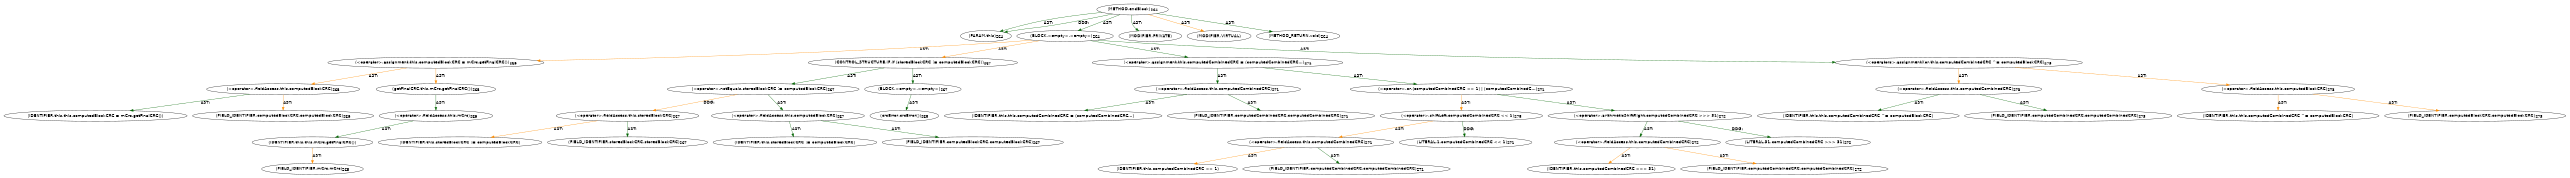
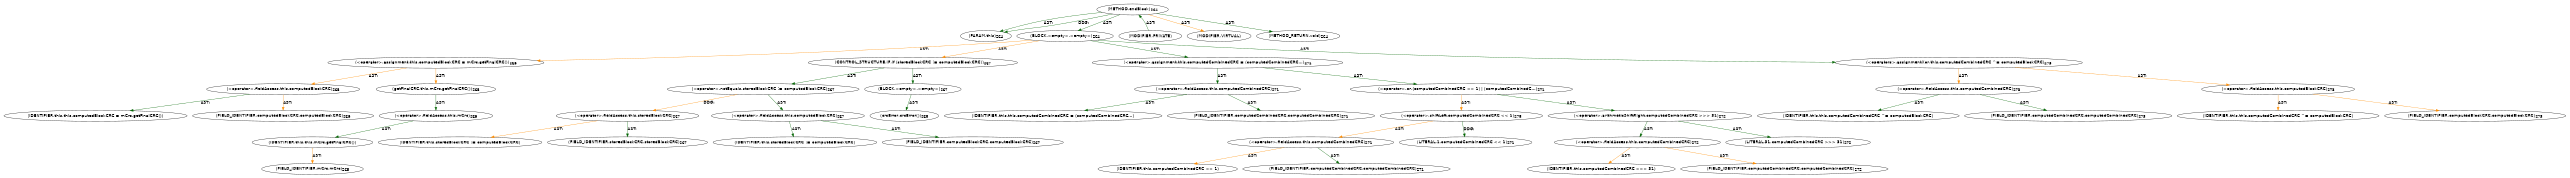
edge "(METHOD,endBlock)" -> "(MODIFIER,PRIVATE)": reversed
edge "(<operator>.arithmeticShiftRight,computedCombinedCRC >>> 31)" -> "(LITERAL,31,computedCombinedCRC >>> 31)": label "DDG: " -> "AST: "
